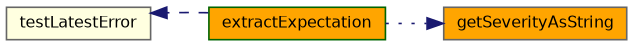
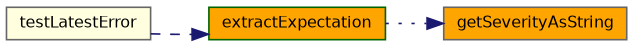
edge "extractExpectation" -> "testLatestError": reversed
